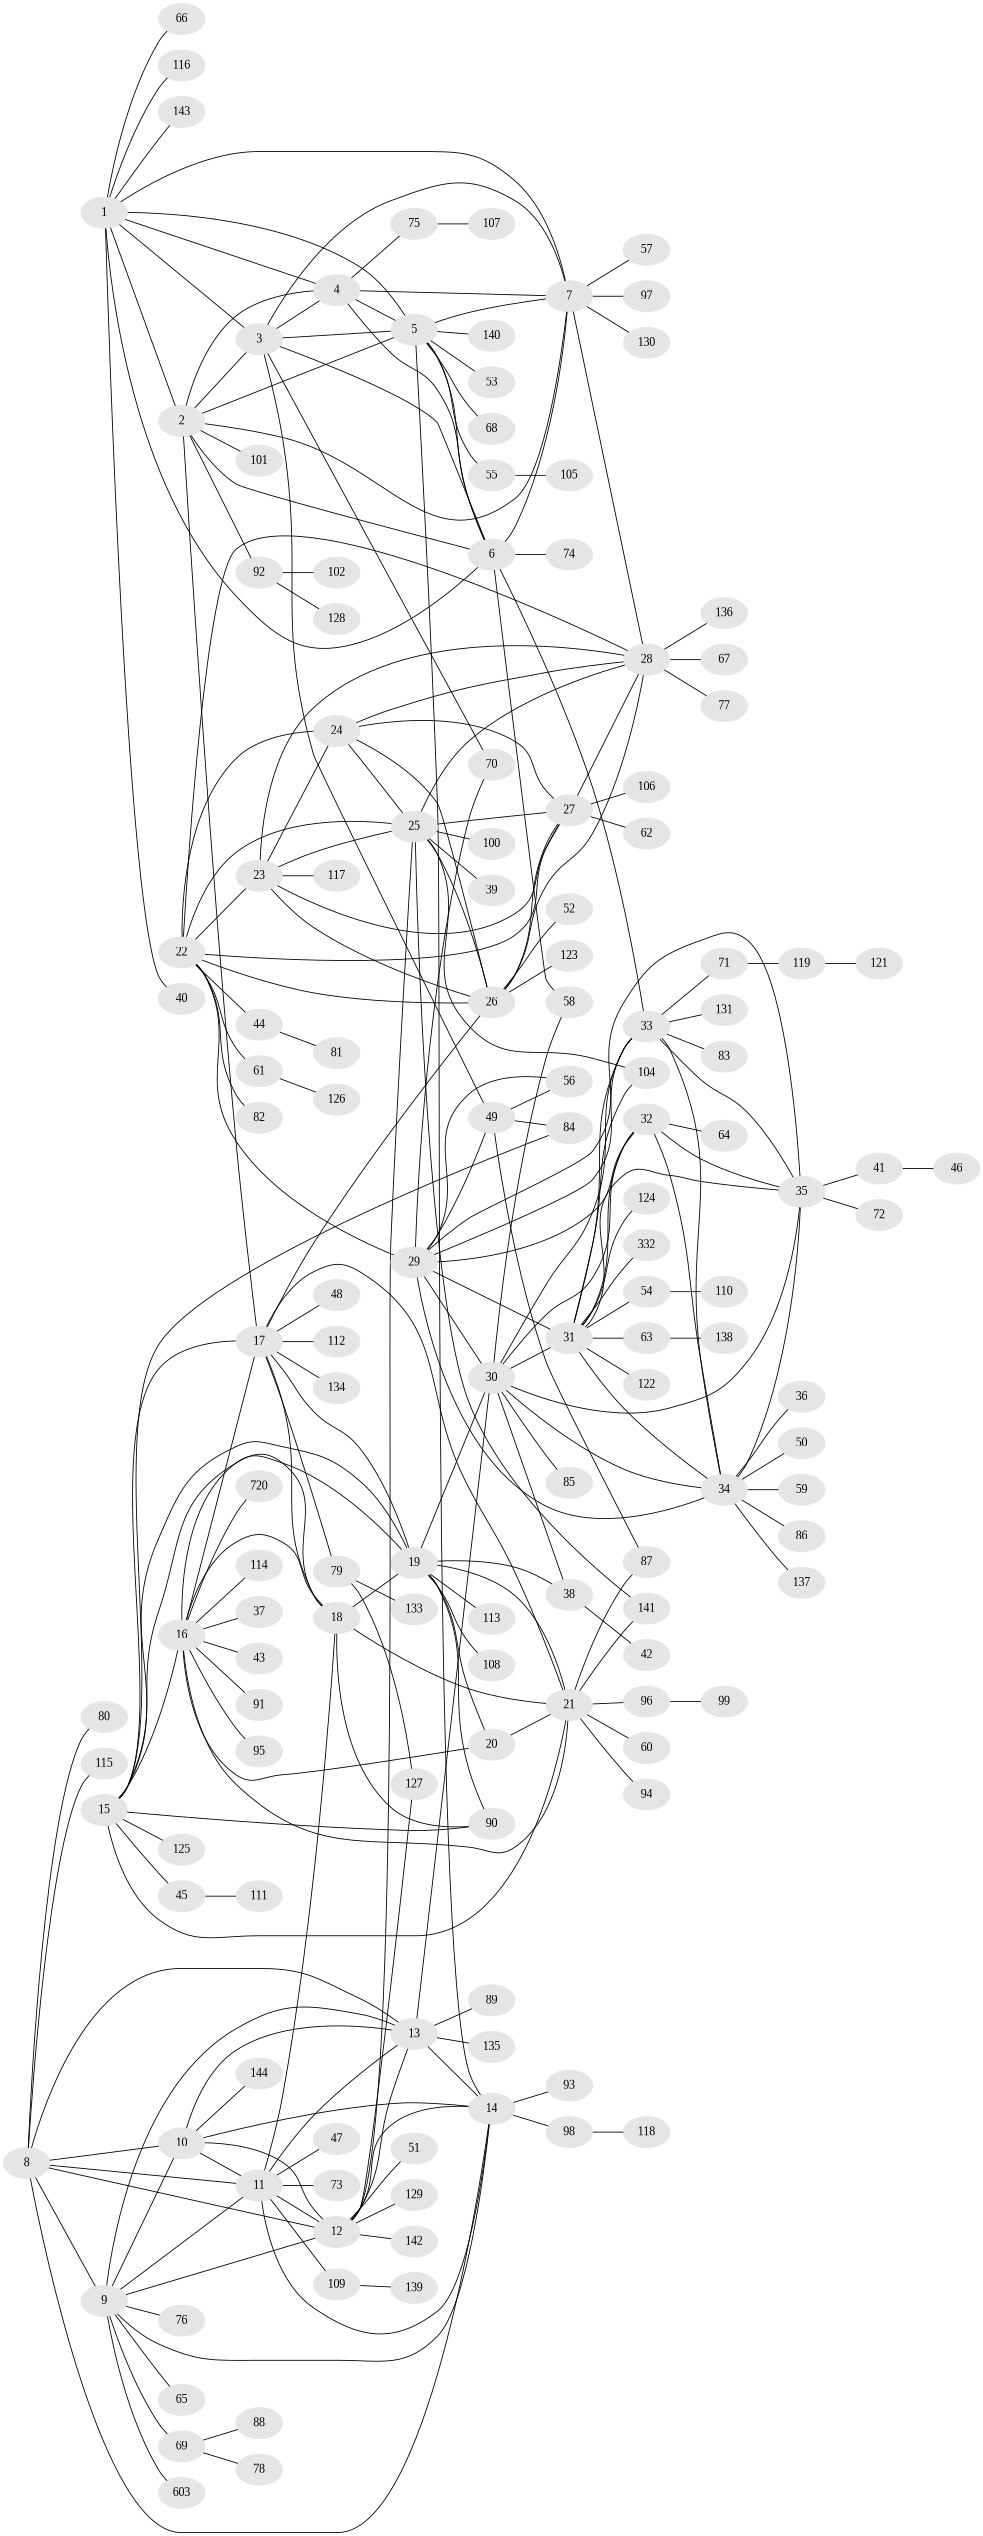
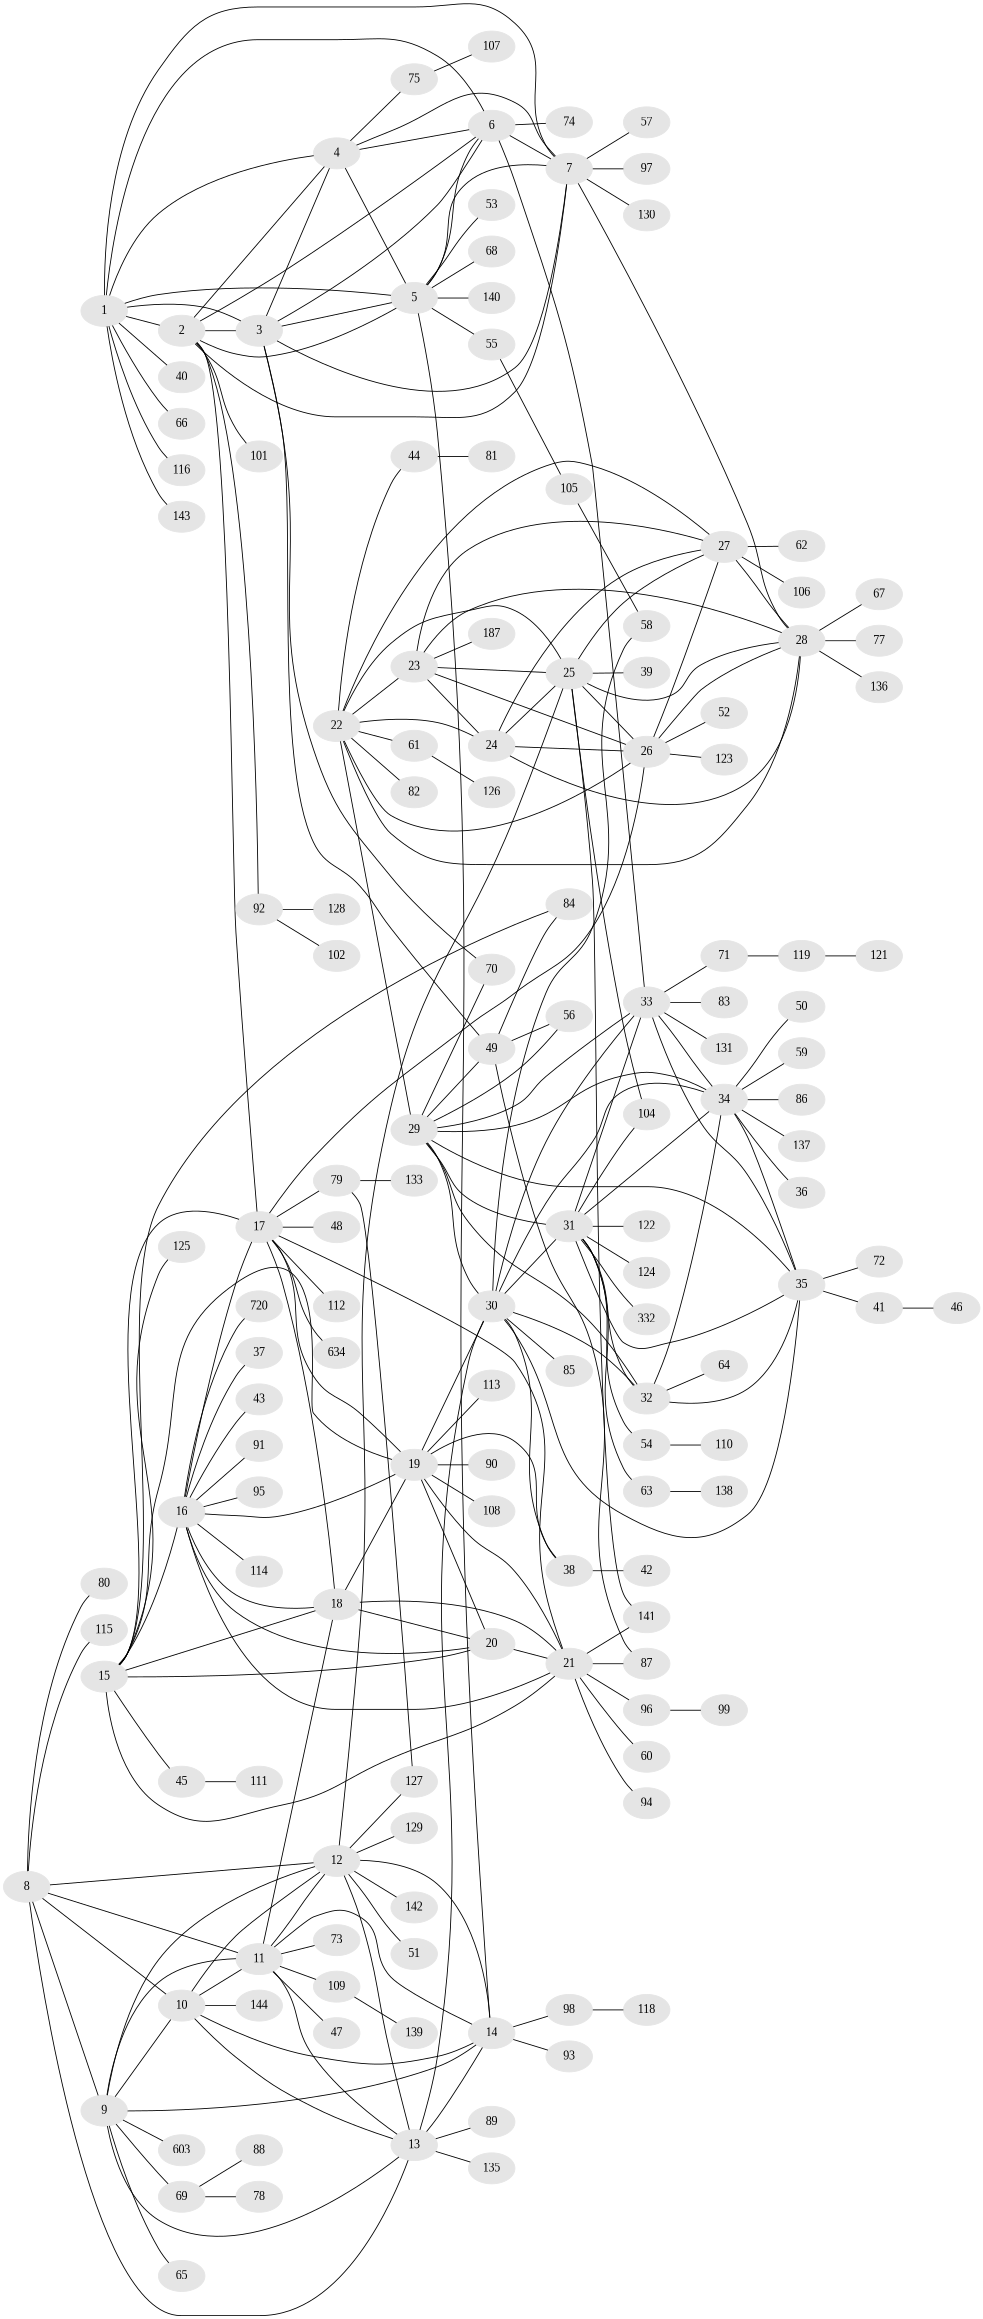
edge "6" -- "58": now "105" -- "58"
node "100": removed
node "117": label "117" -> "187"
node "134": label "134" -> "634"
edge "18" -- "90": now "18" -- "20"
edge "15" -- "90": now "15" -- "20"
node "76": removed
edge "14" -- "8": removed
